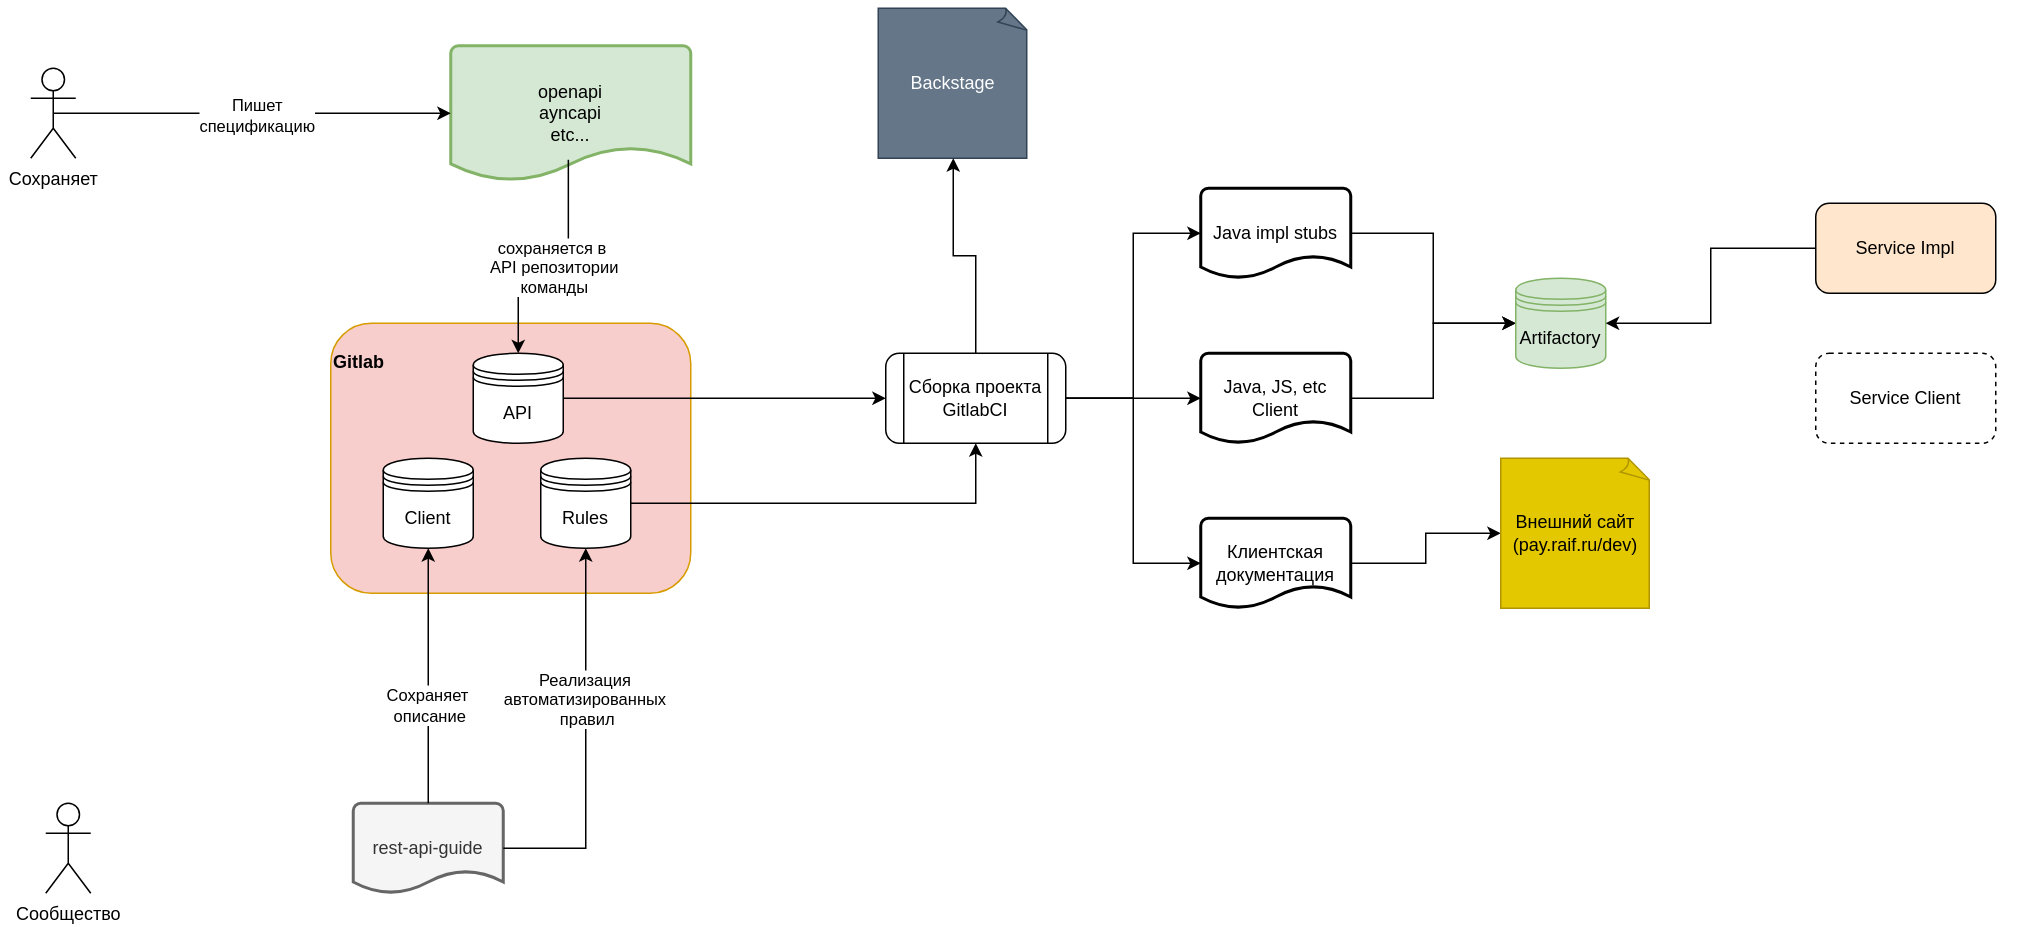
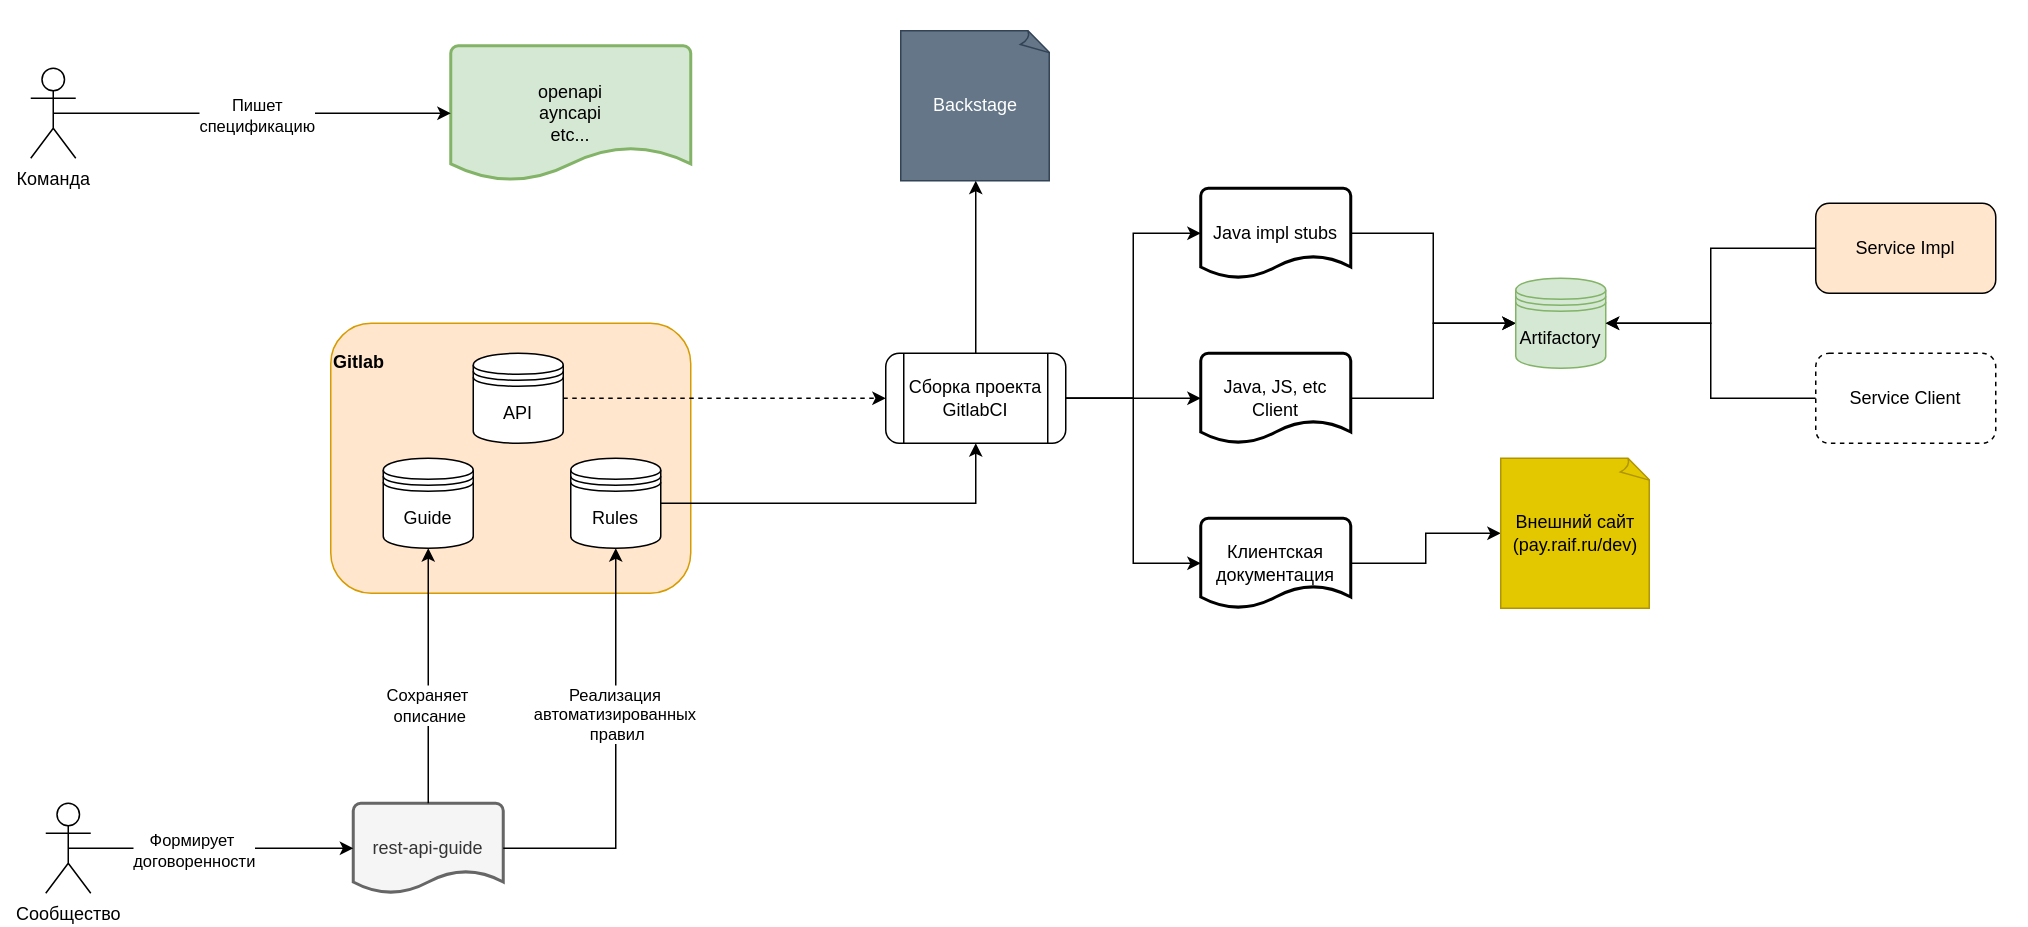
node "Backstage": moved (953, 83) -> (976, 106)
node "Сохраняет": label "Сохраняет" -> "Команда"
edge "openapi ayncapi etc..." -> "API": removed, label "сохраняется в API репозитории команды"
edge "API" -> "Сборка проекта GitlabCI": style solid -> dashed
edge "Service Client" -> "Artifactory": added
node "Gitlab": fillcolor #f8cecc -> #ffe6cc
node "Rules": moved (586, 503) -> (616, 503)
node "Client": label "Client" -> "Guide"
edge "Сообщество" -> "rest-api-guide": added, label "Формирует договоренности"
